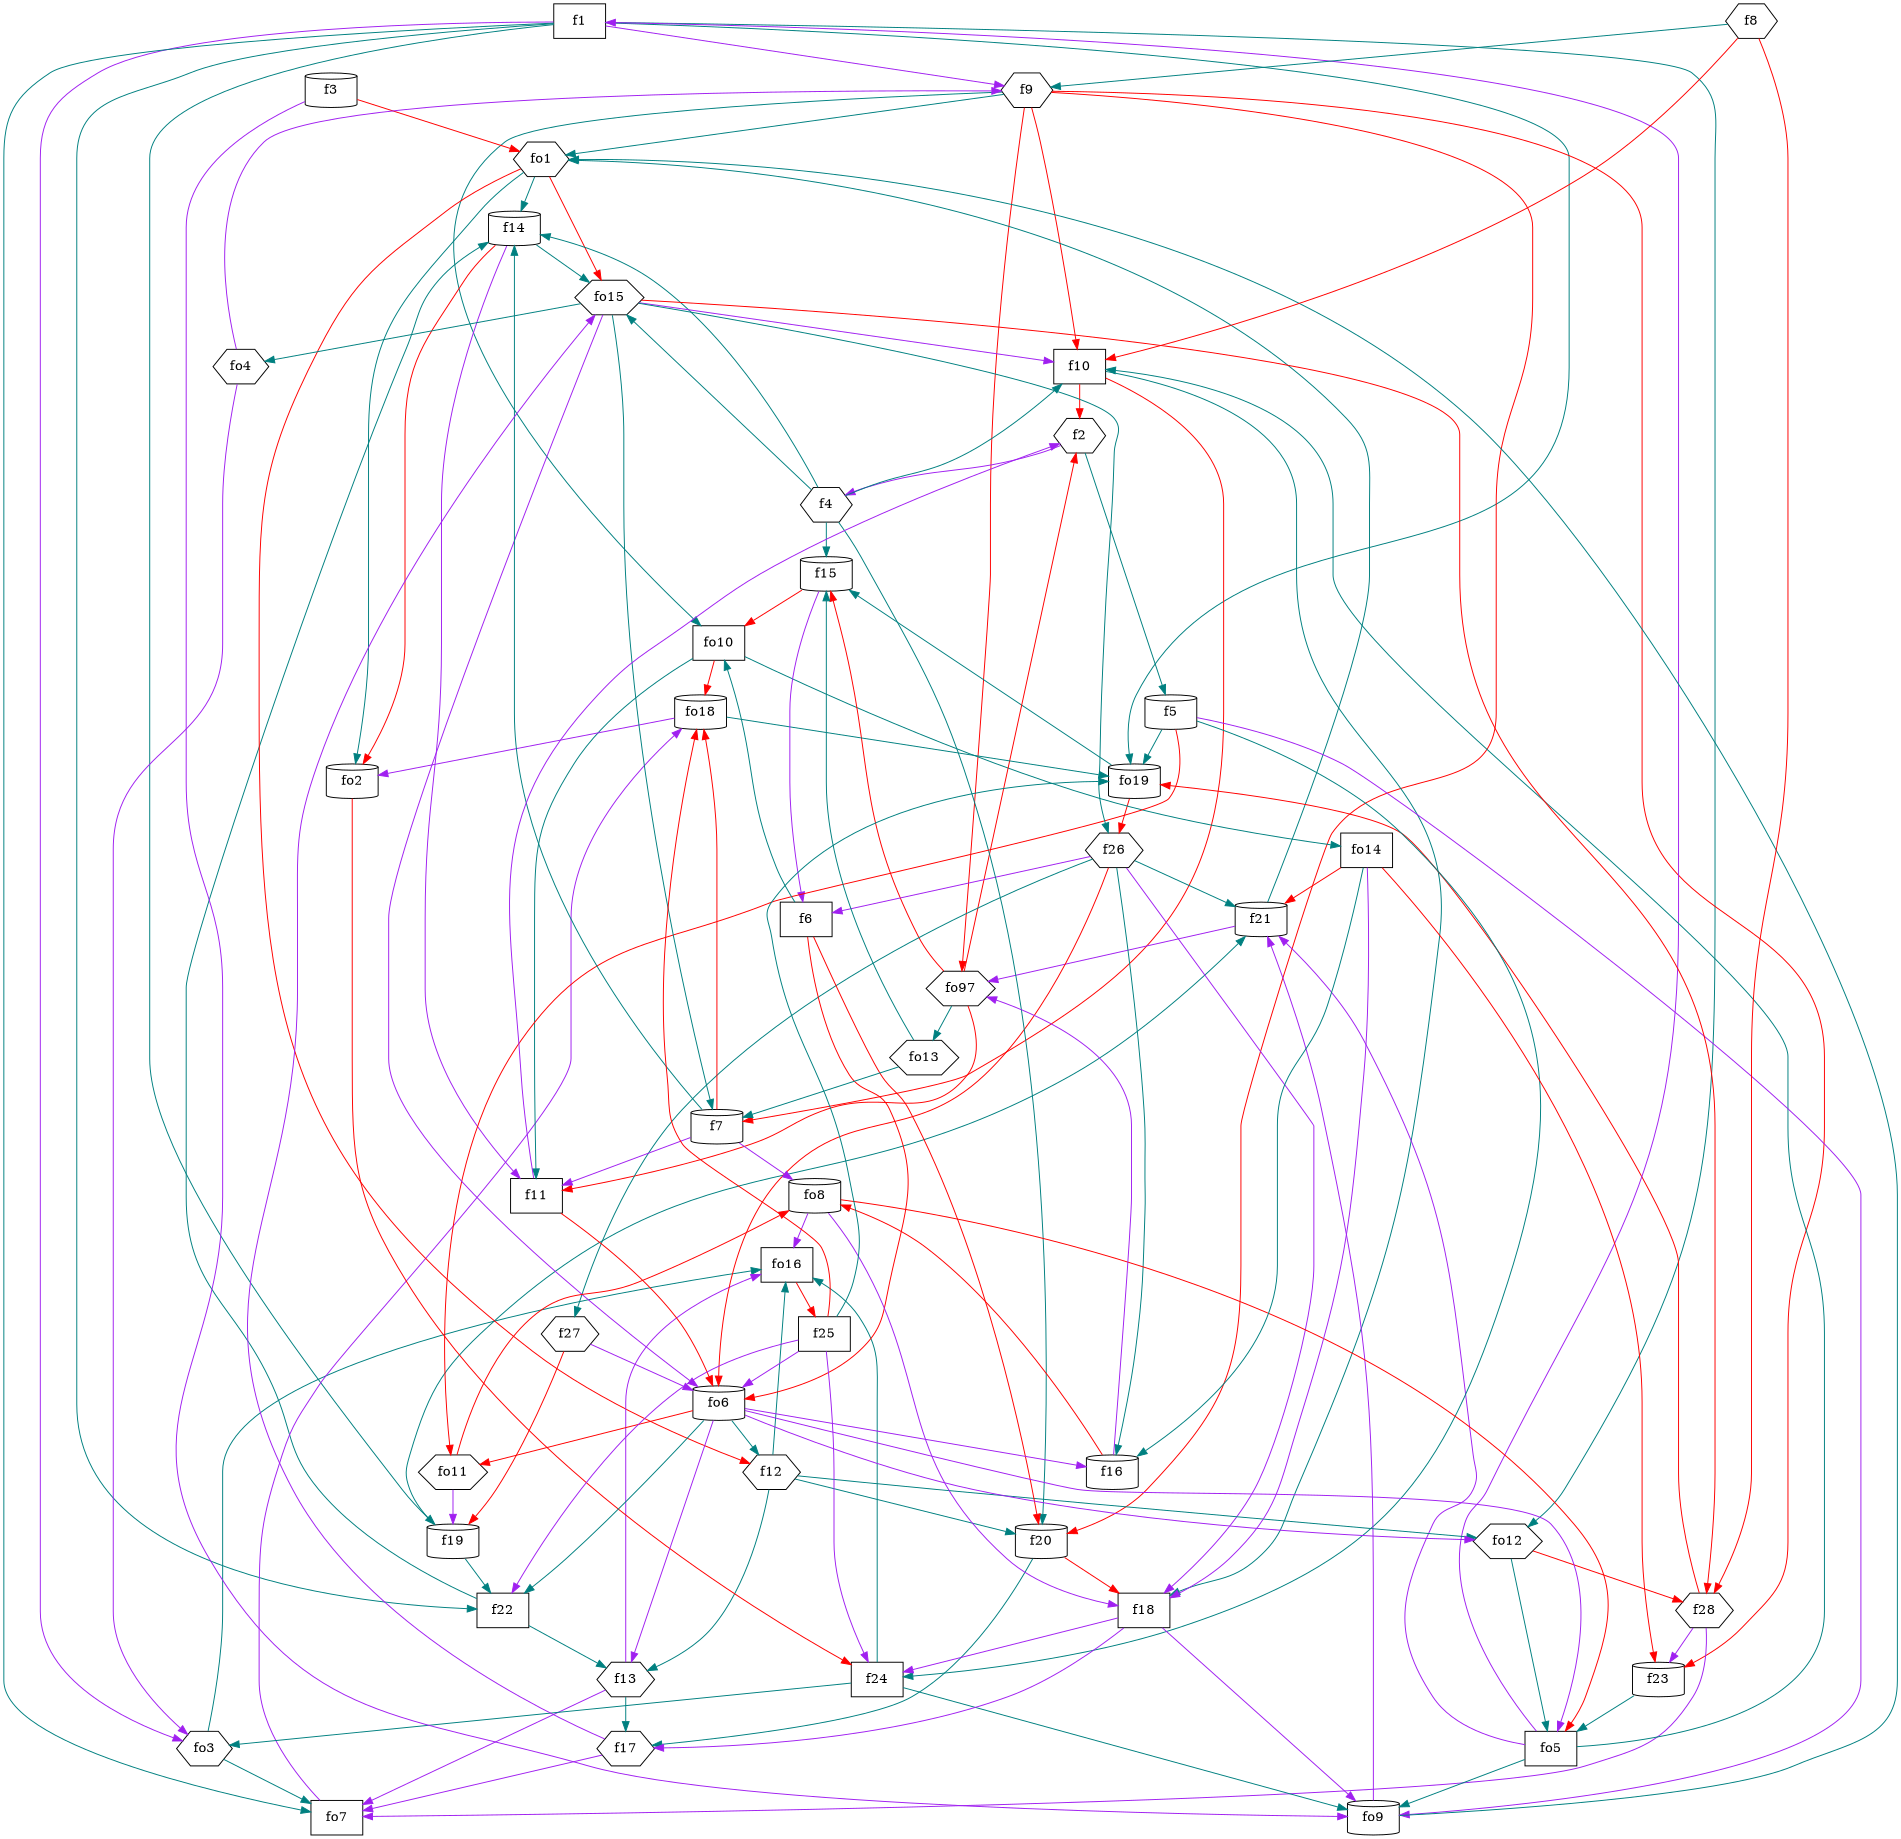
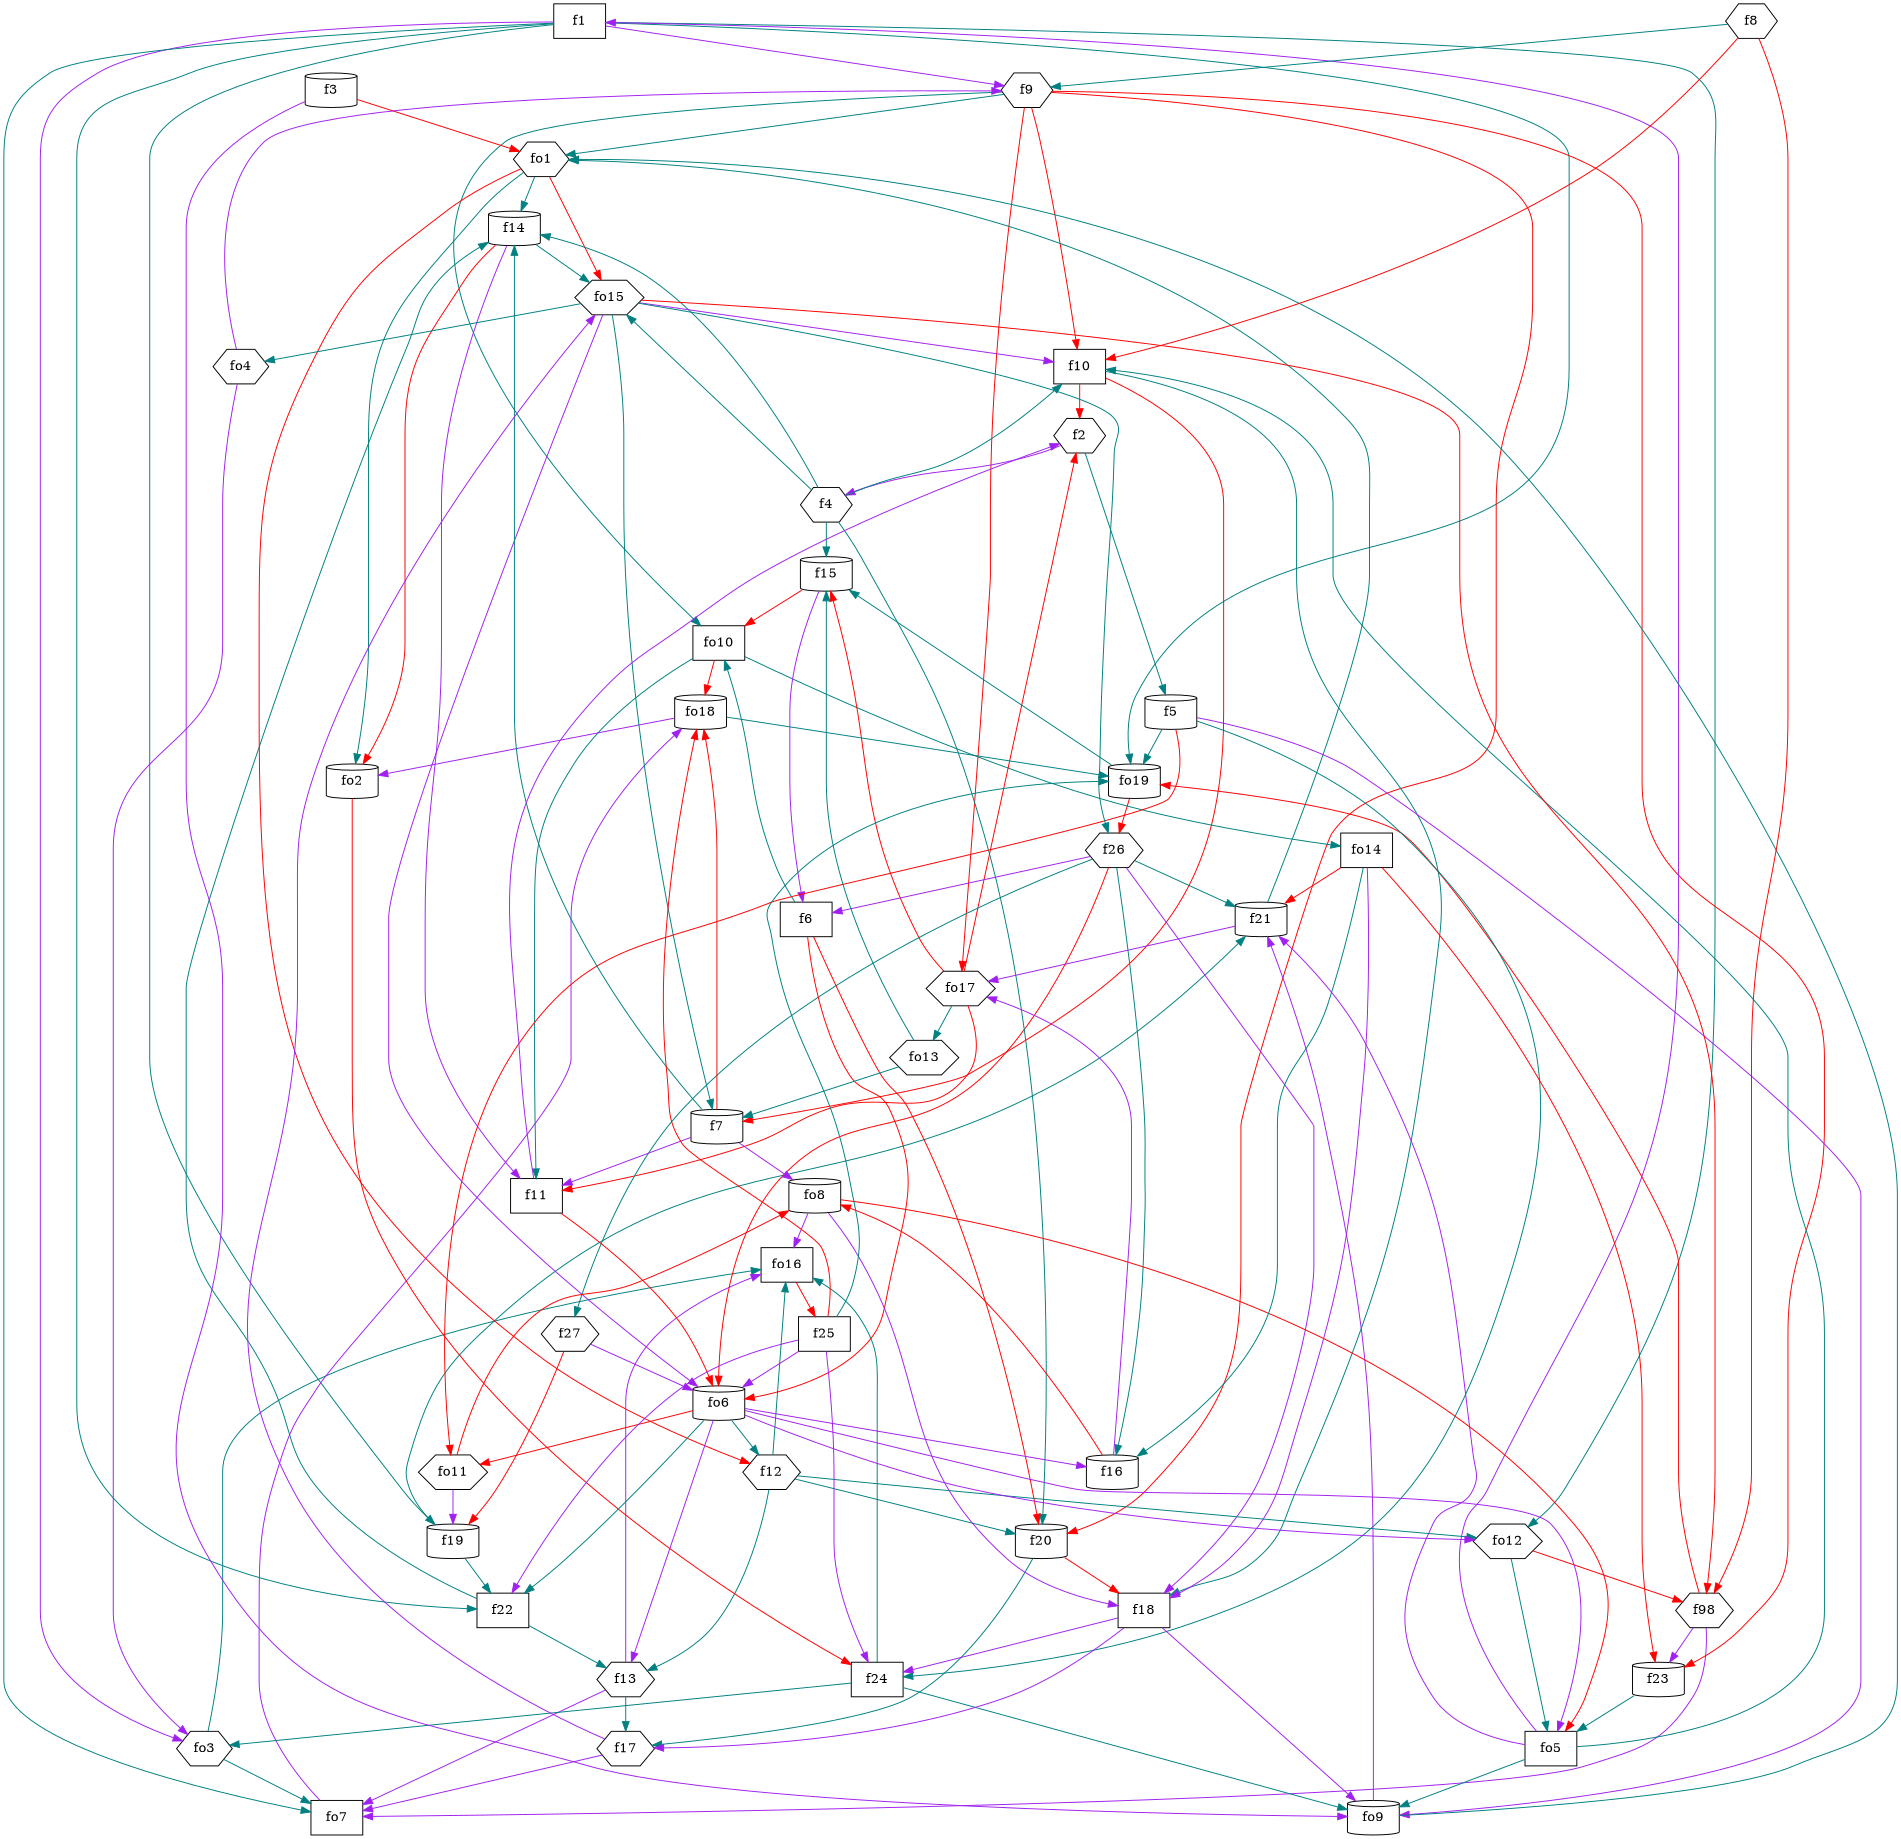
node "fo97": label "fo97" -> "fo17"
node "f28": label "f28" -> "f98"
